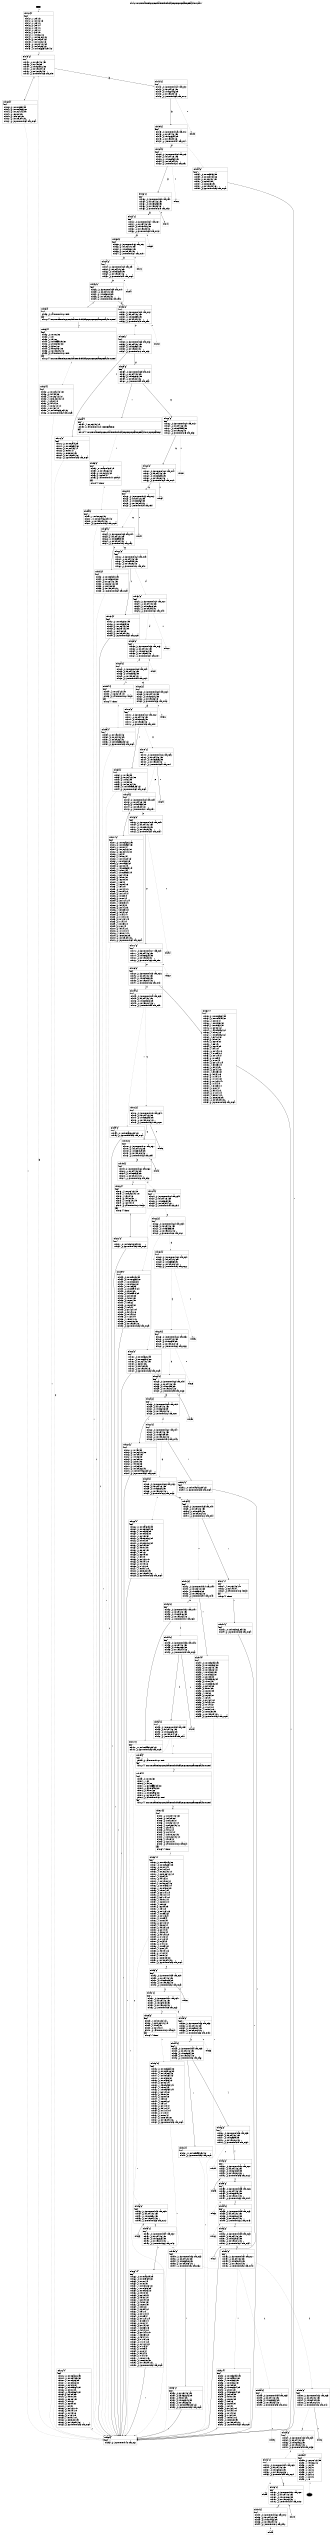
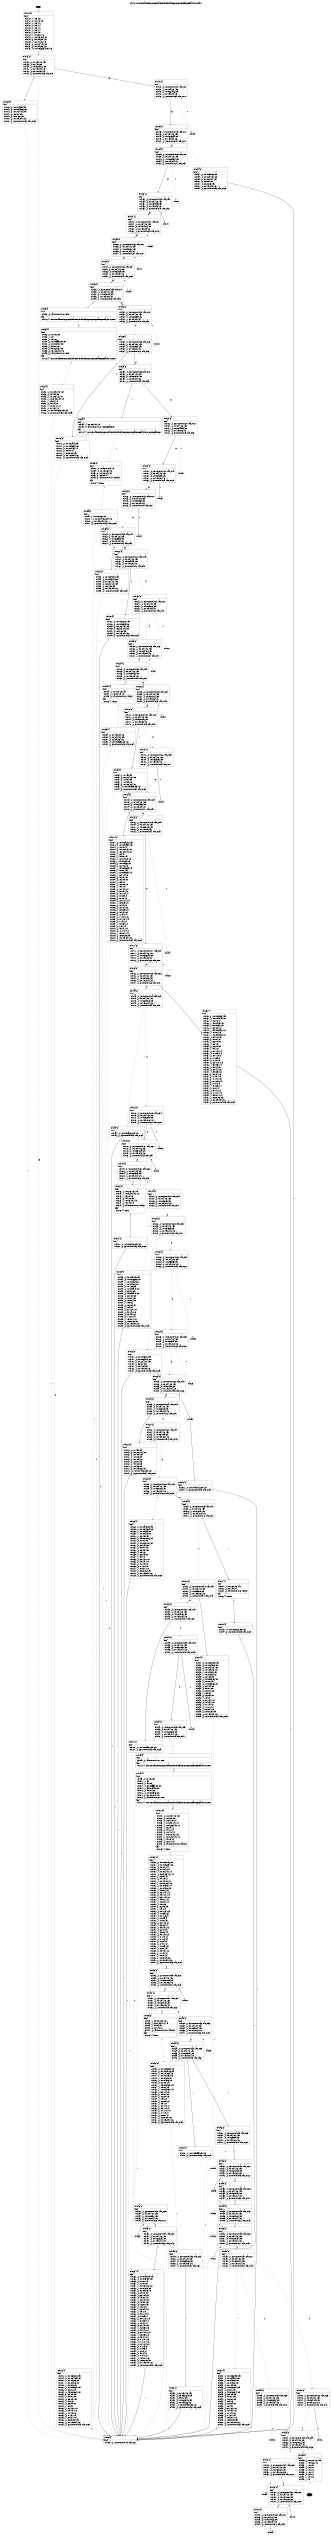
edge "0x4018c2 [28]" -> "0x402913 [15]": now "0x402abe" -> "0x402913 [15]"
